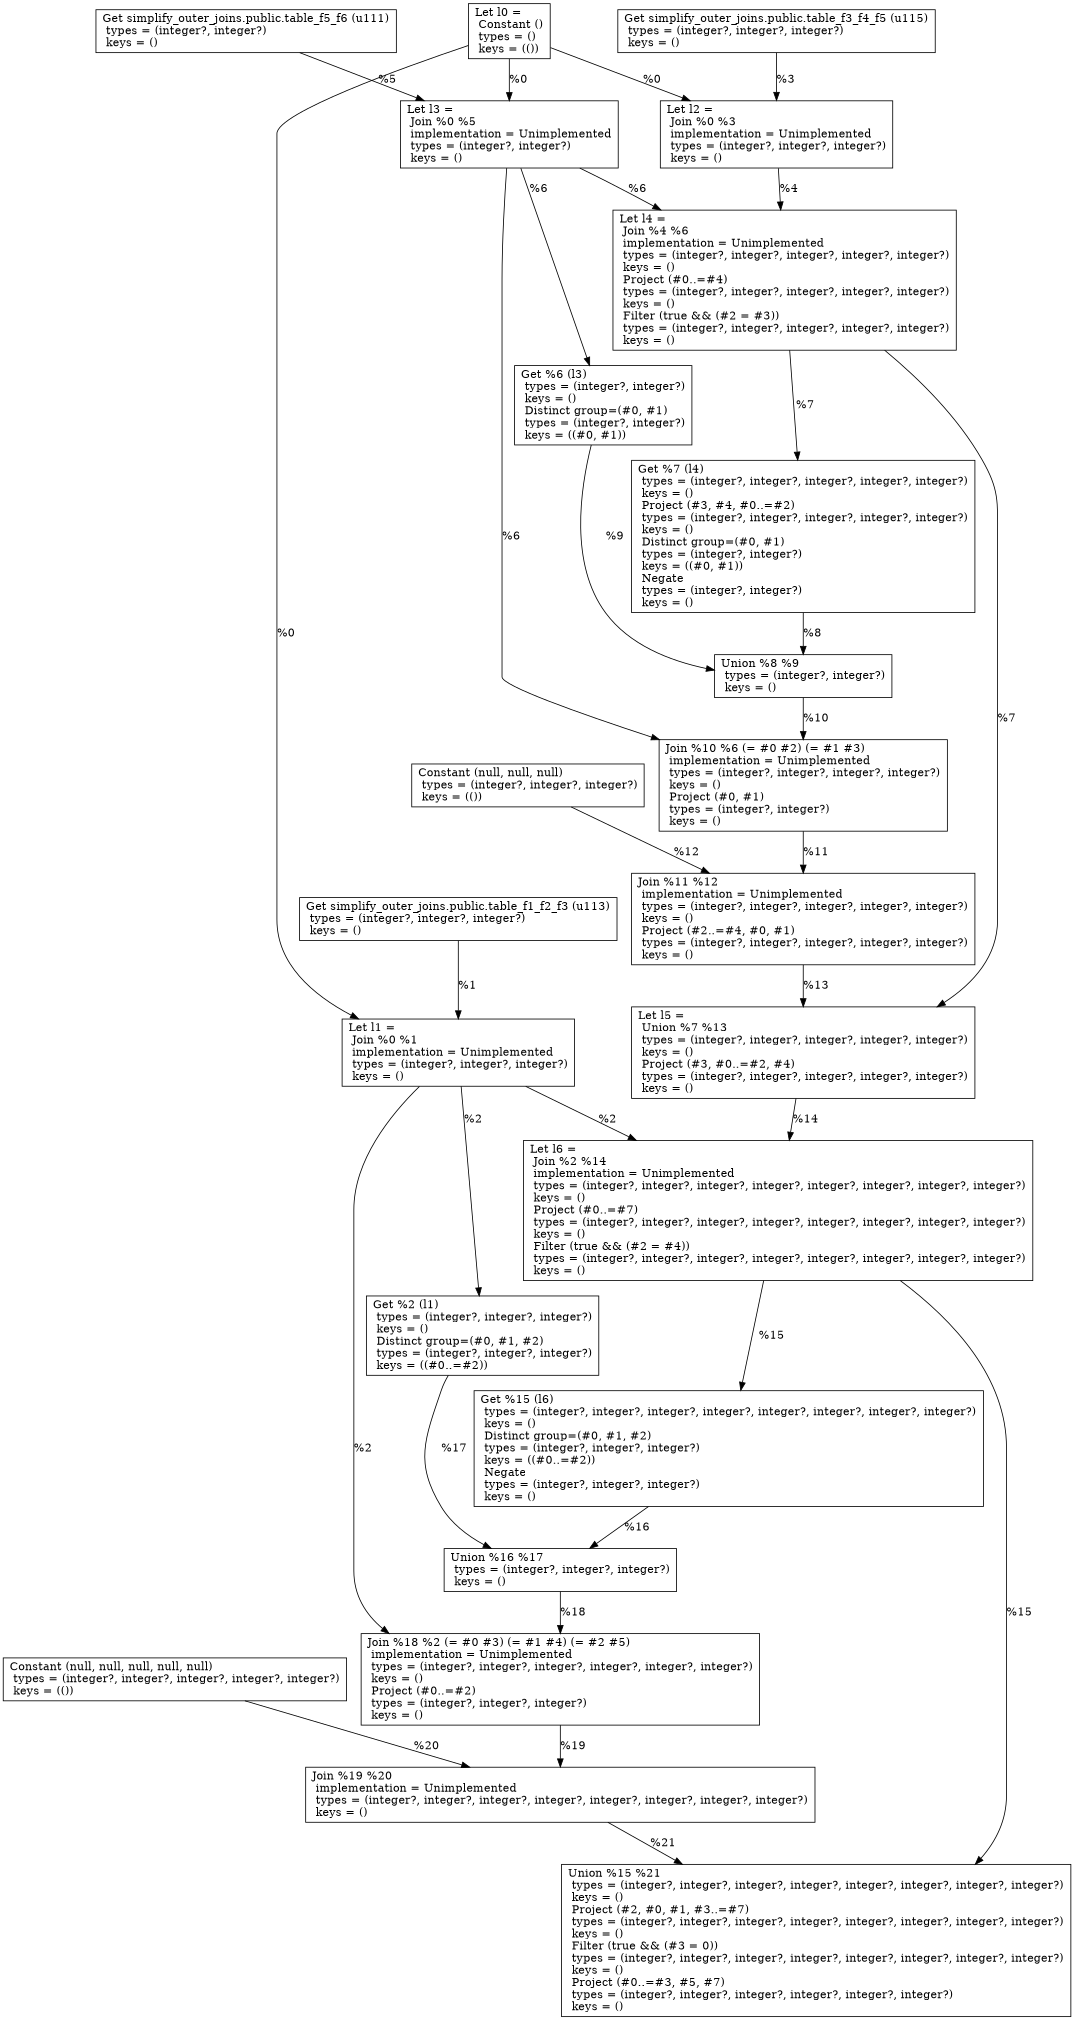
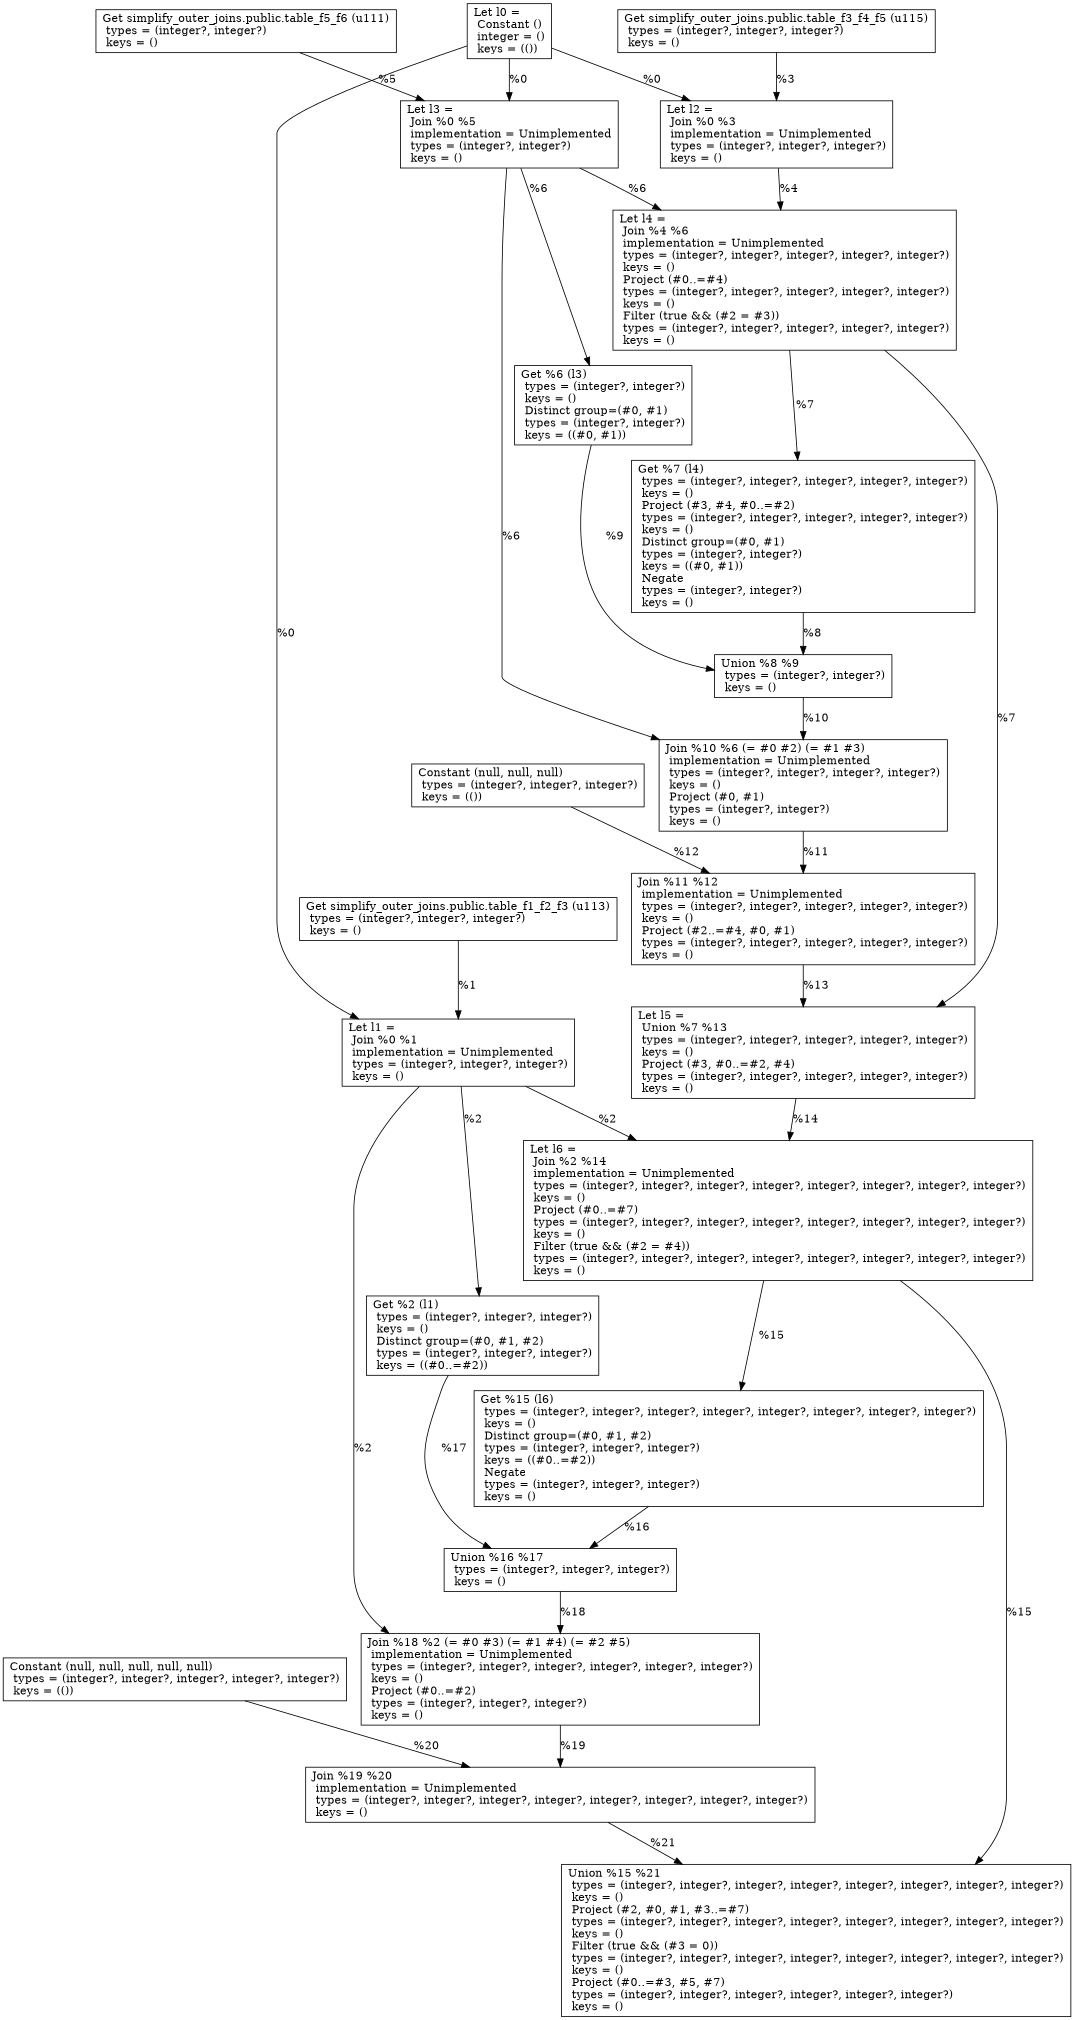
node "Let l0 = Constant () types = () keys = (())": label "Let l0 = Constant () types = () keys = (())" -> "Let l0 = Constant () integer = () keys = (())"
